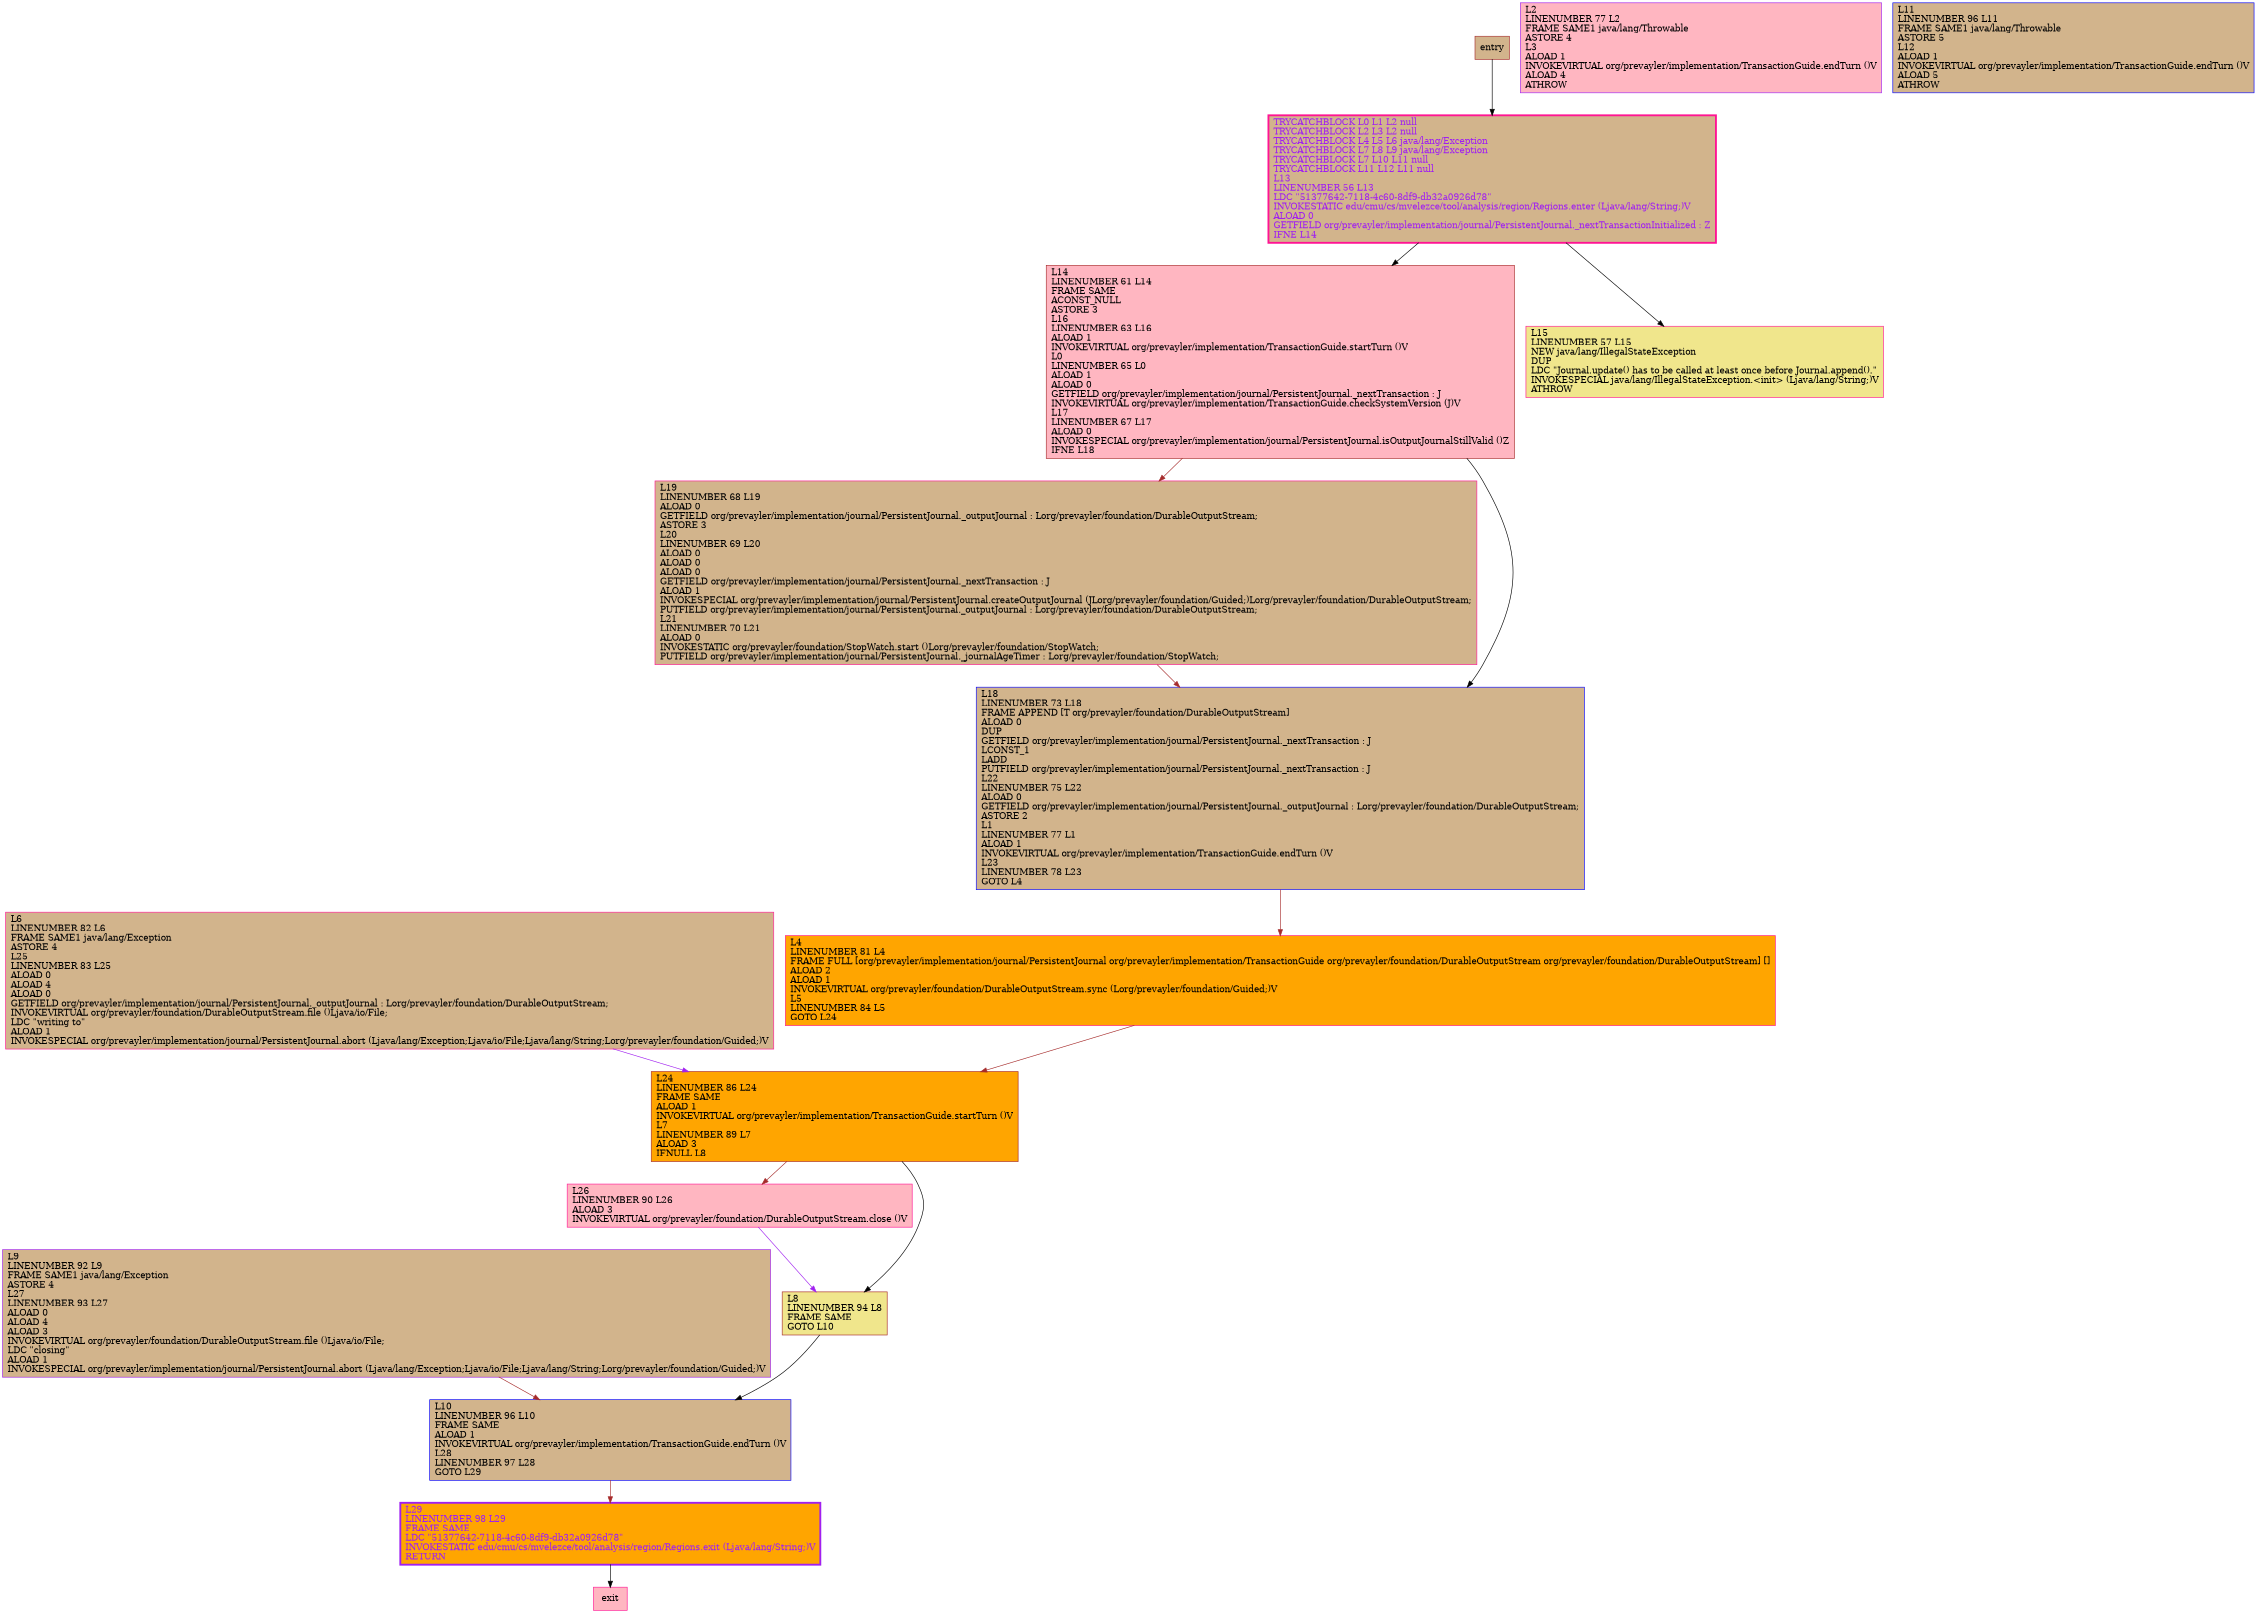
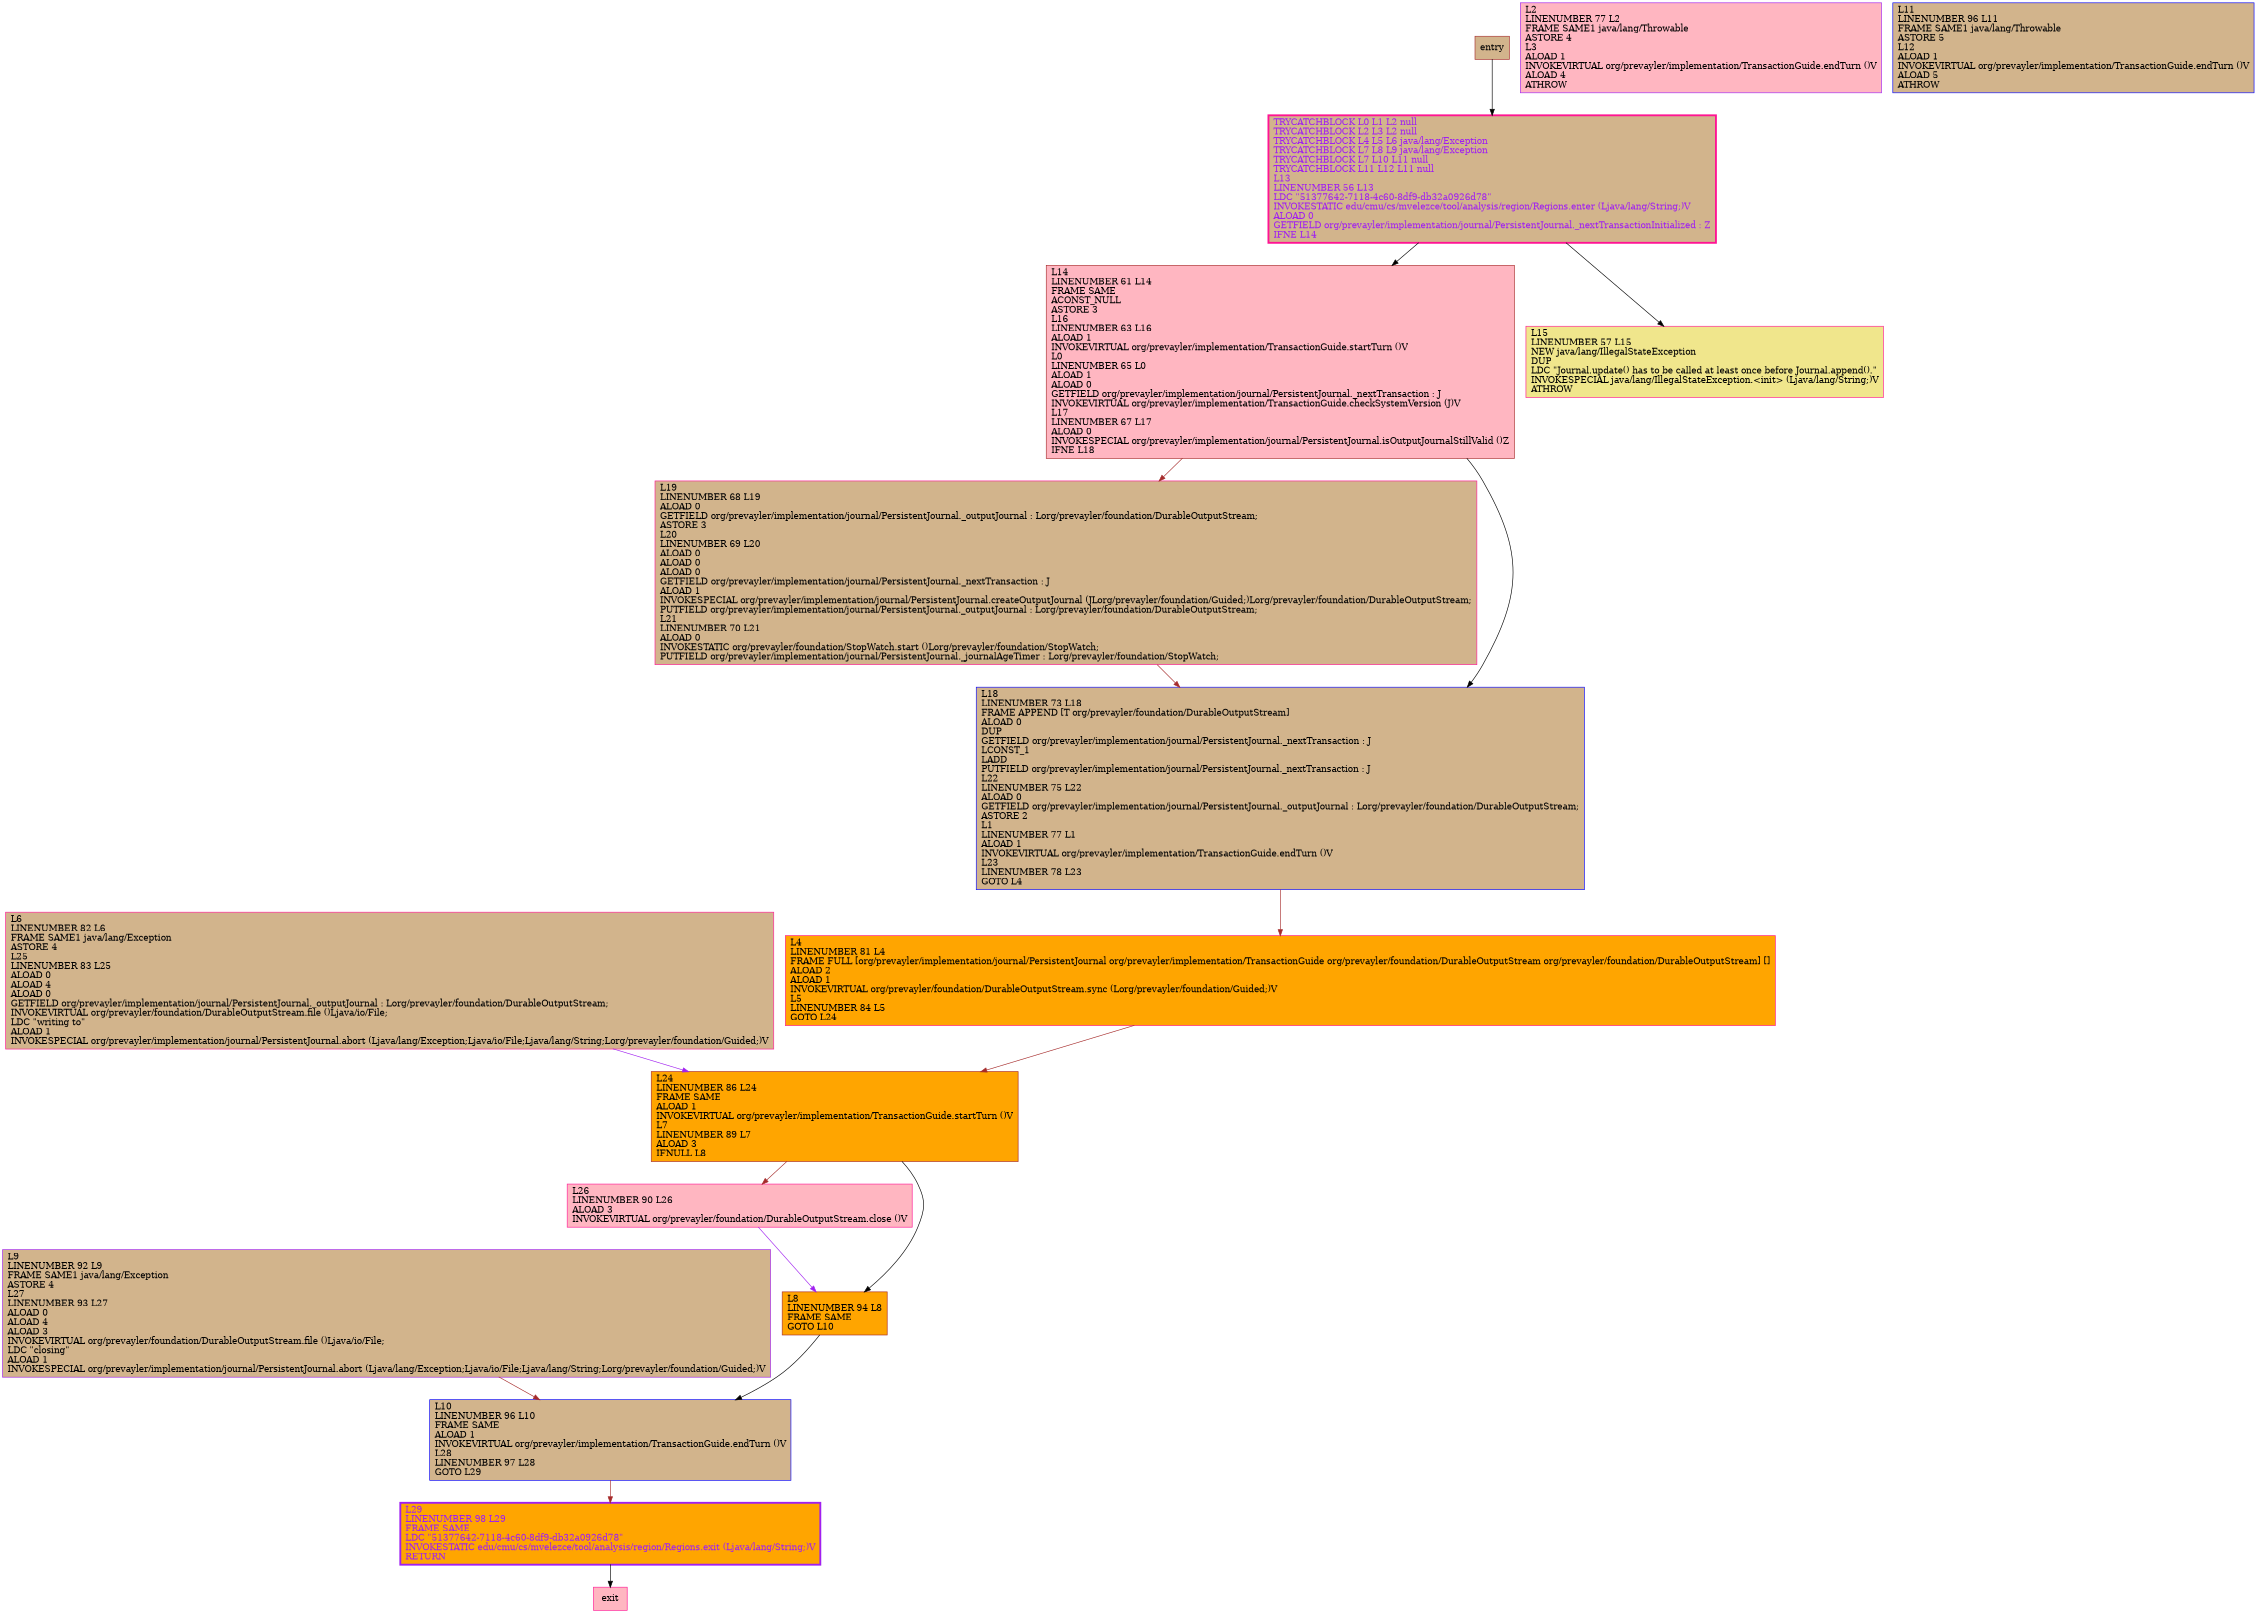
node "L8 LINENUMBER 94 L8 FRAME SAME GOTO L10": fillcolor khaki -> orange
